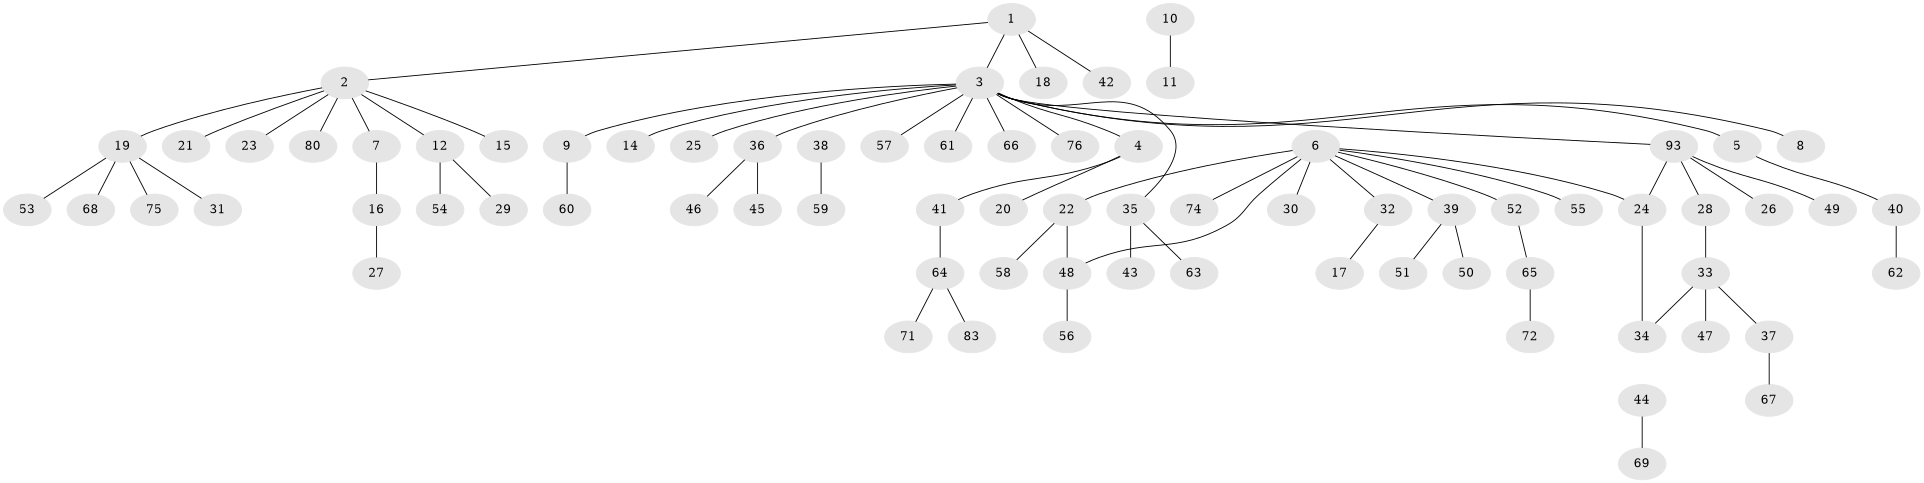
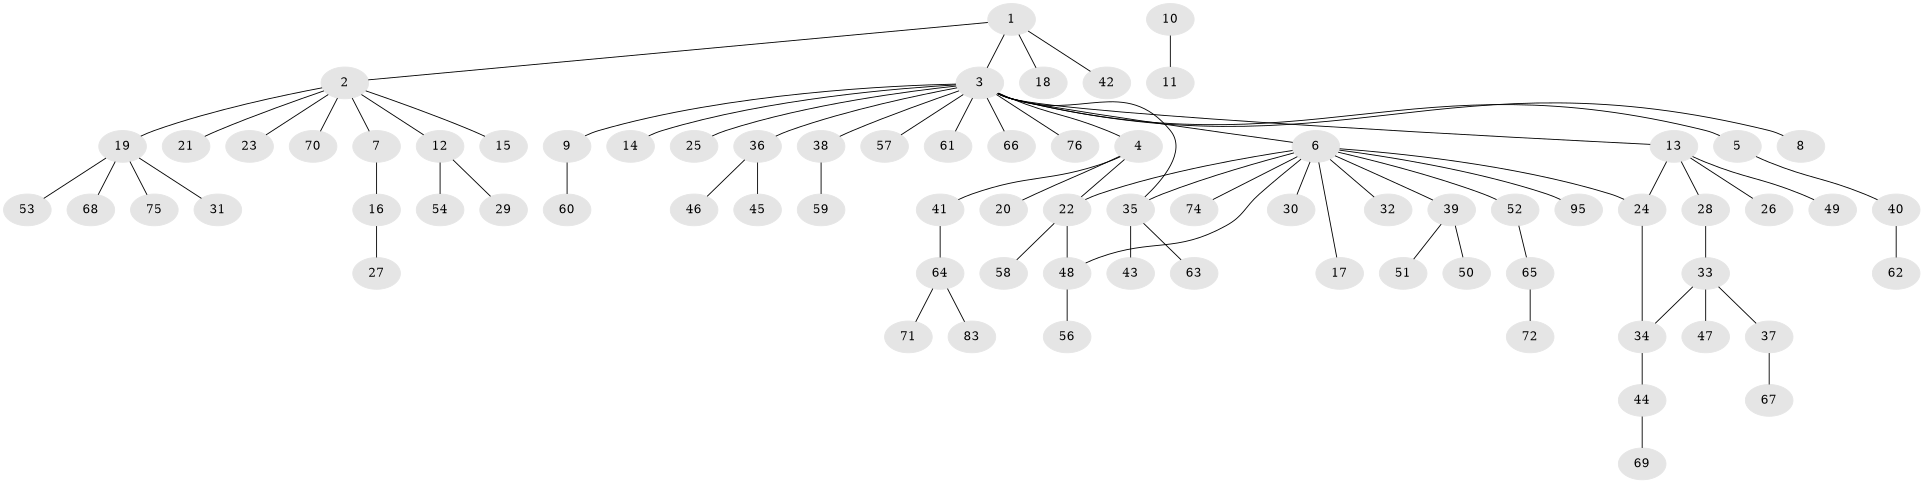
edge "3" -- "38": added
edge "3" -- "6": added
node "80": label "80" -> "70"
node "93": label "93" -> "13"
edge "6" -- "35": added
edge "4" -- "22": added
node "55": label "55" -> "95"
edge "32" -- "17": now "6" -- "17"
edge "34" -- "44": added
